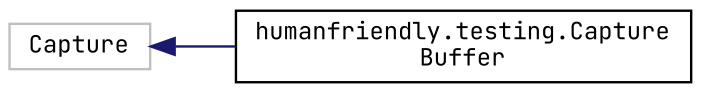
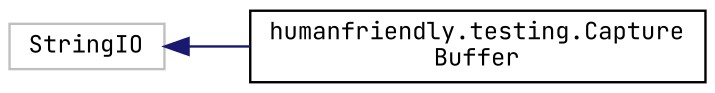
node "Capture": label "Capture" -> "StringIO"
